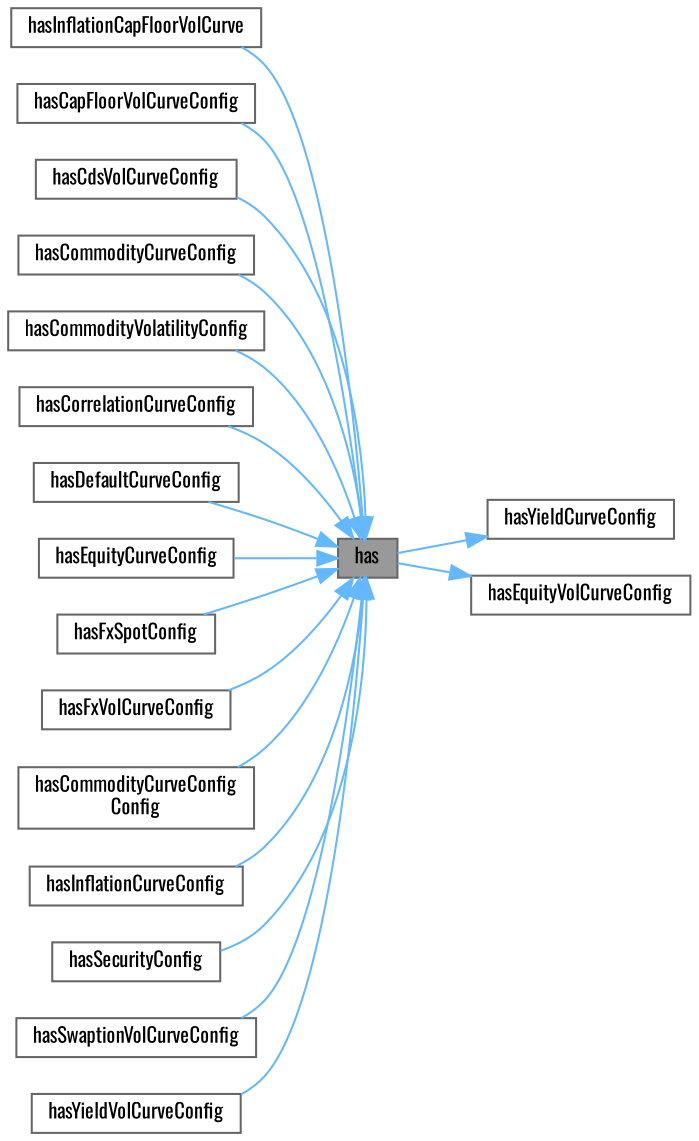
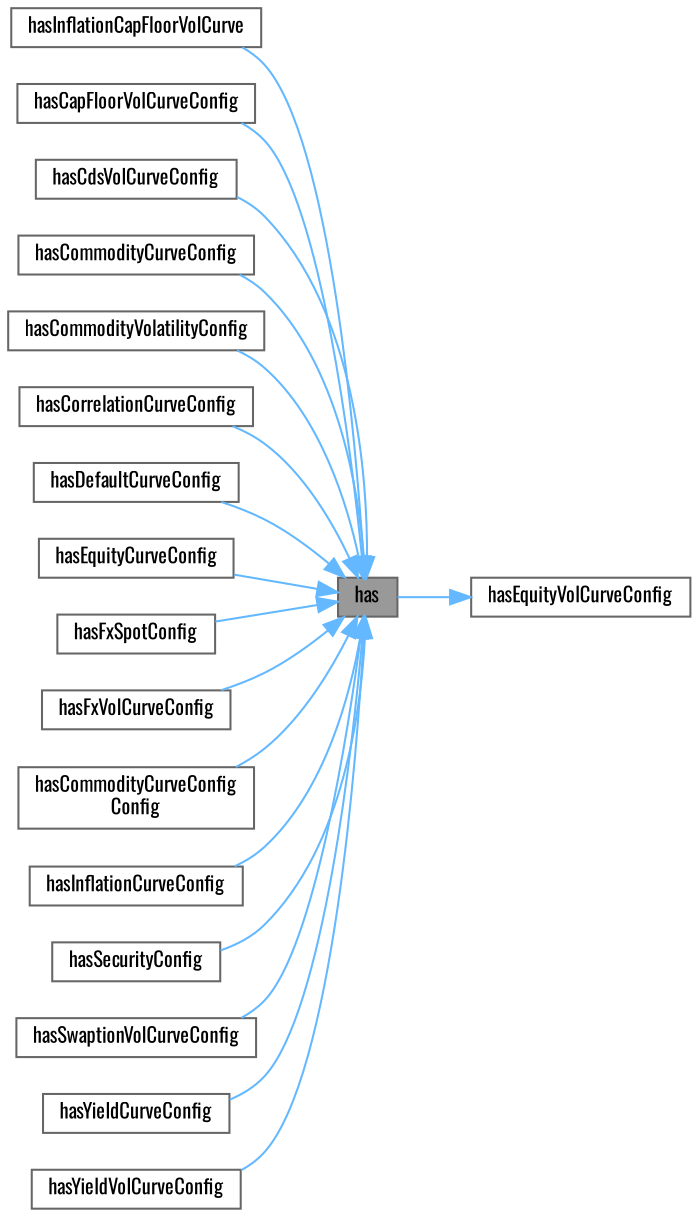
edge "has" -> "hasYieldCurveConfig": reversed
